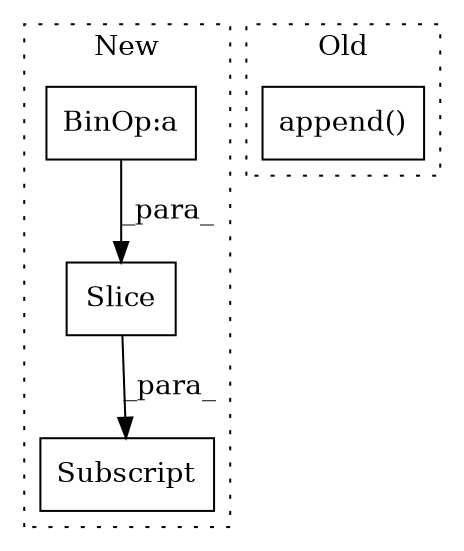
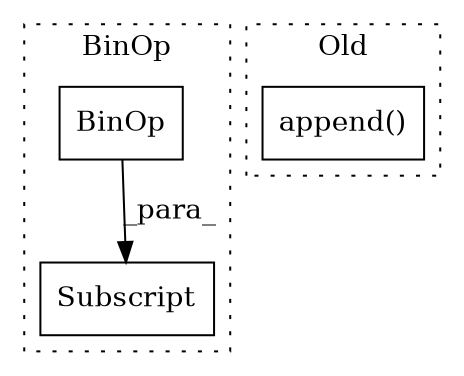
cluster "New": label "New" -> "BinOp"
node "BinOp:a": removed
node "Slice": label "Slice" -> "BinOp"
